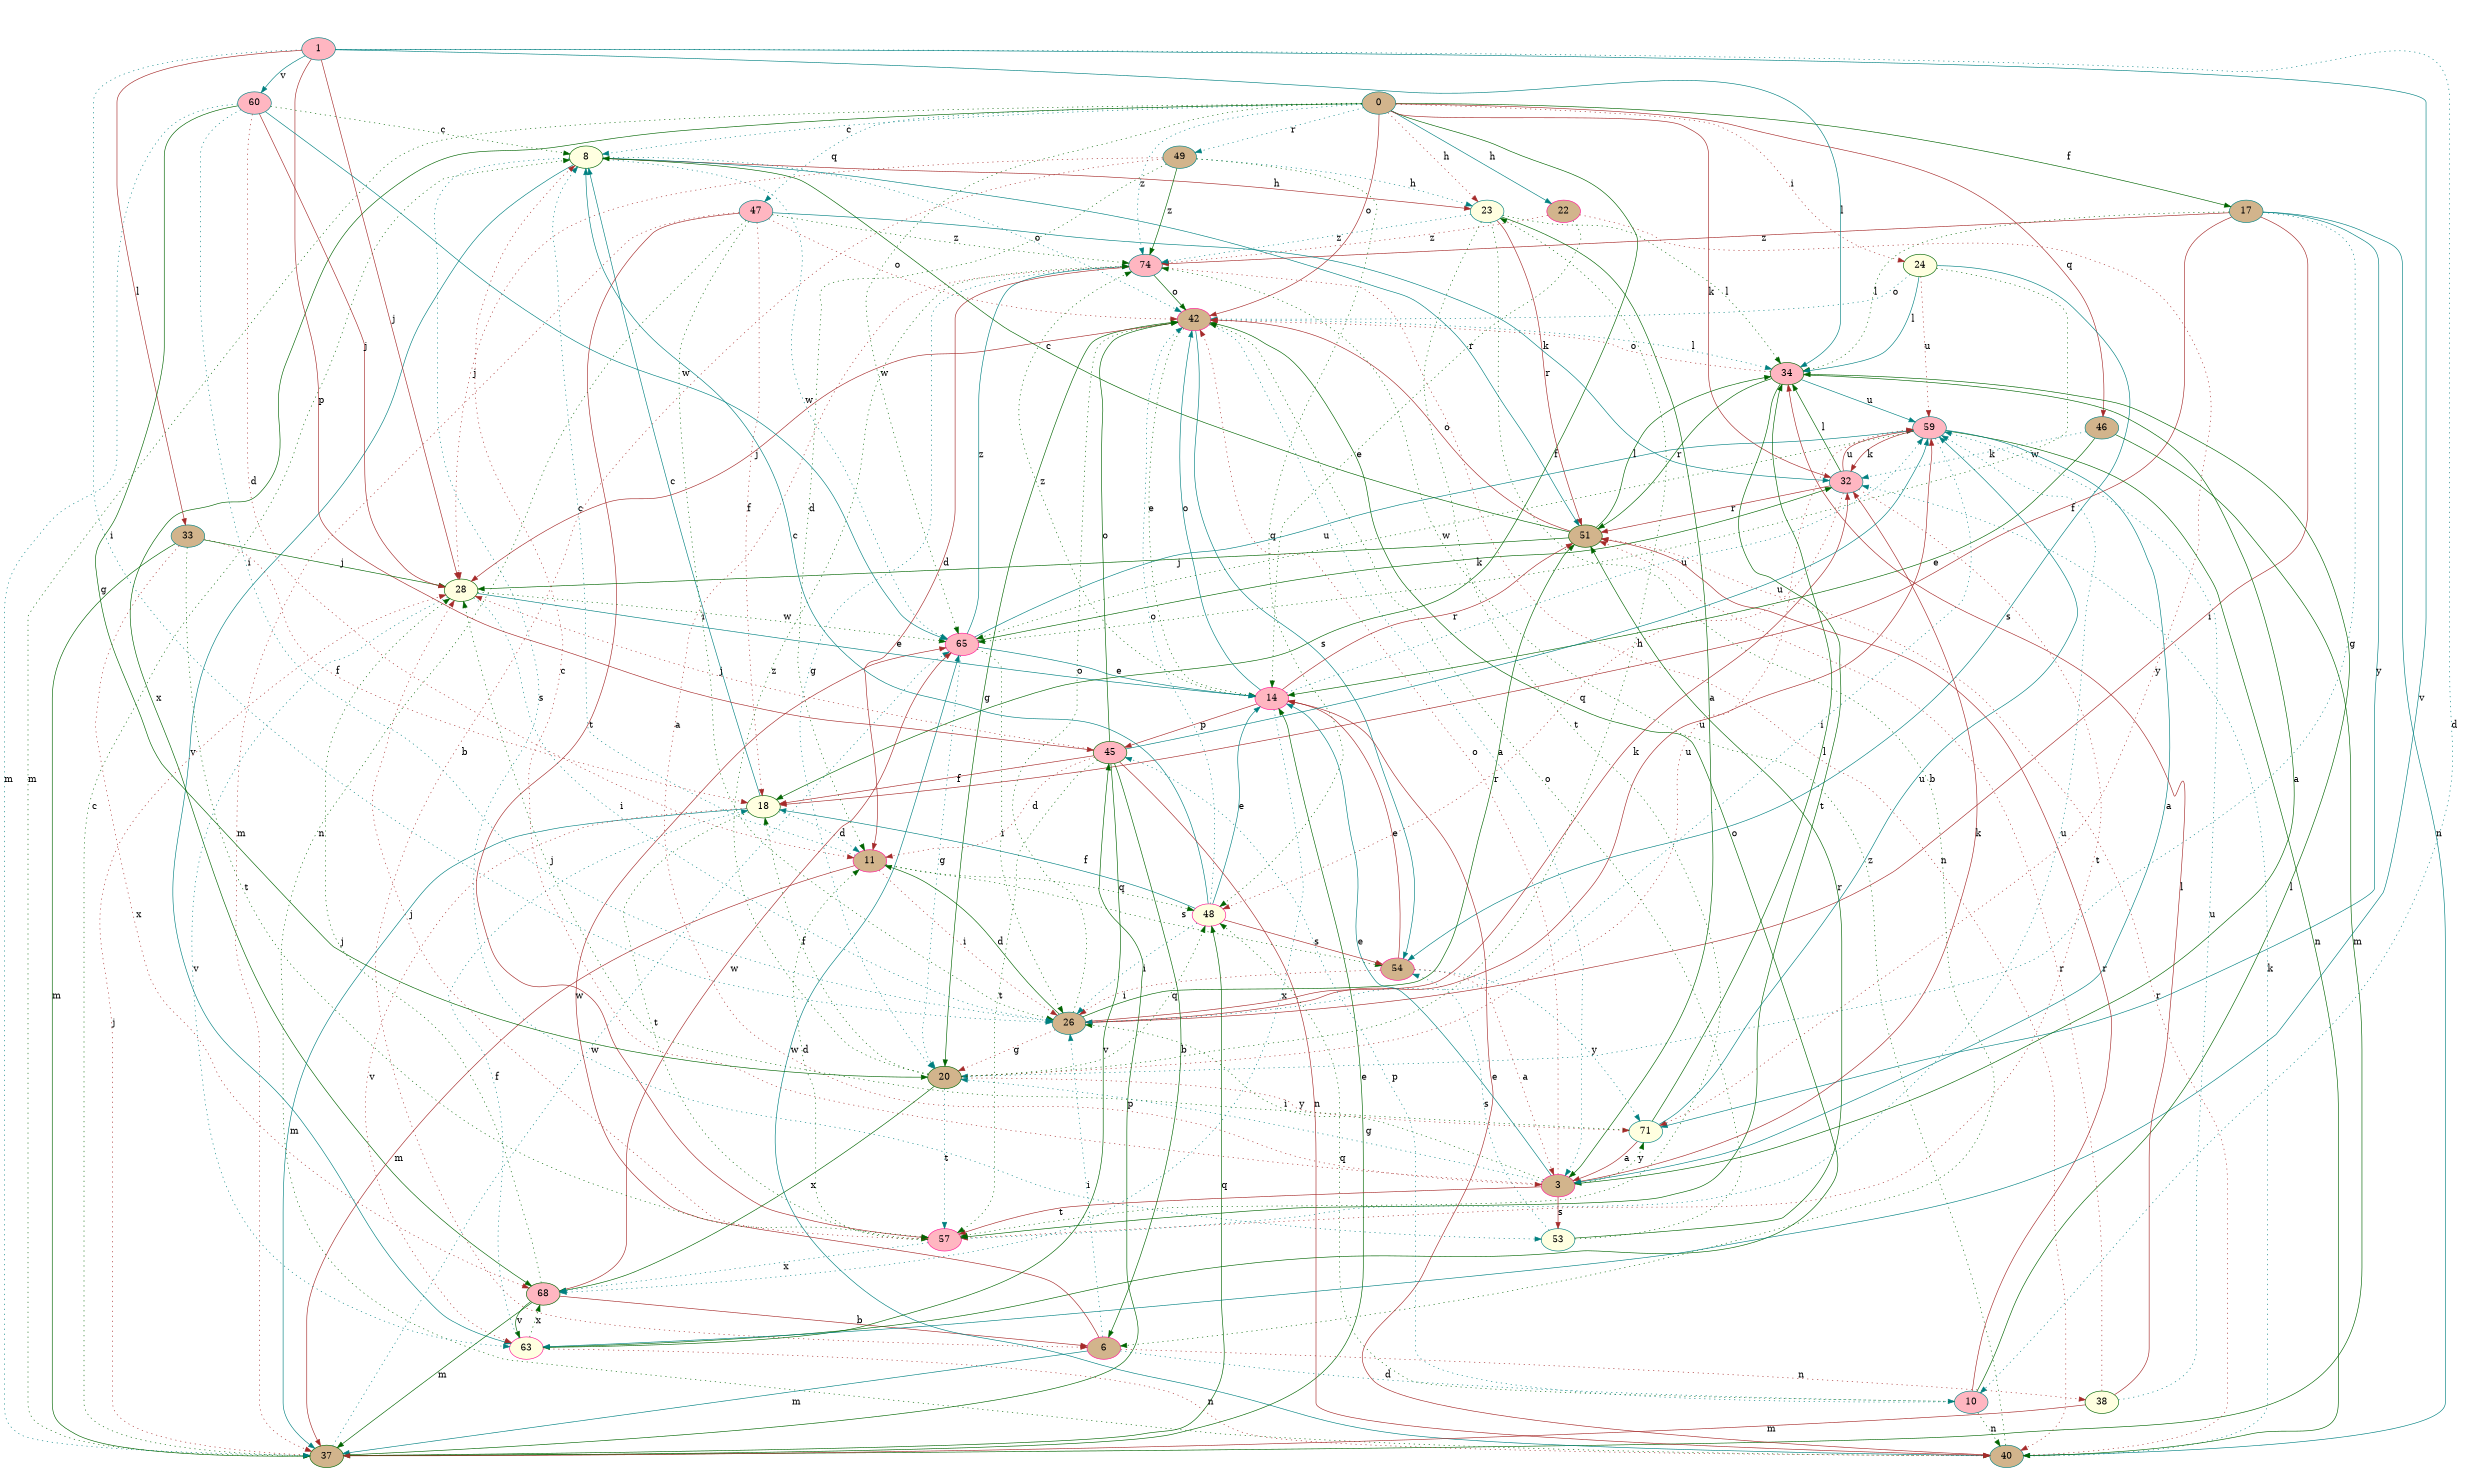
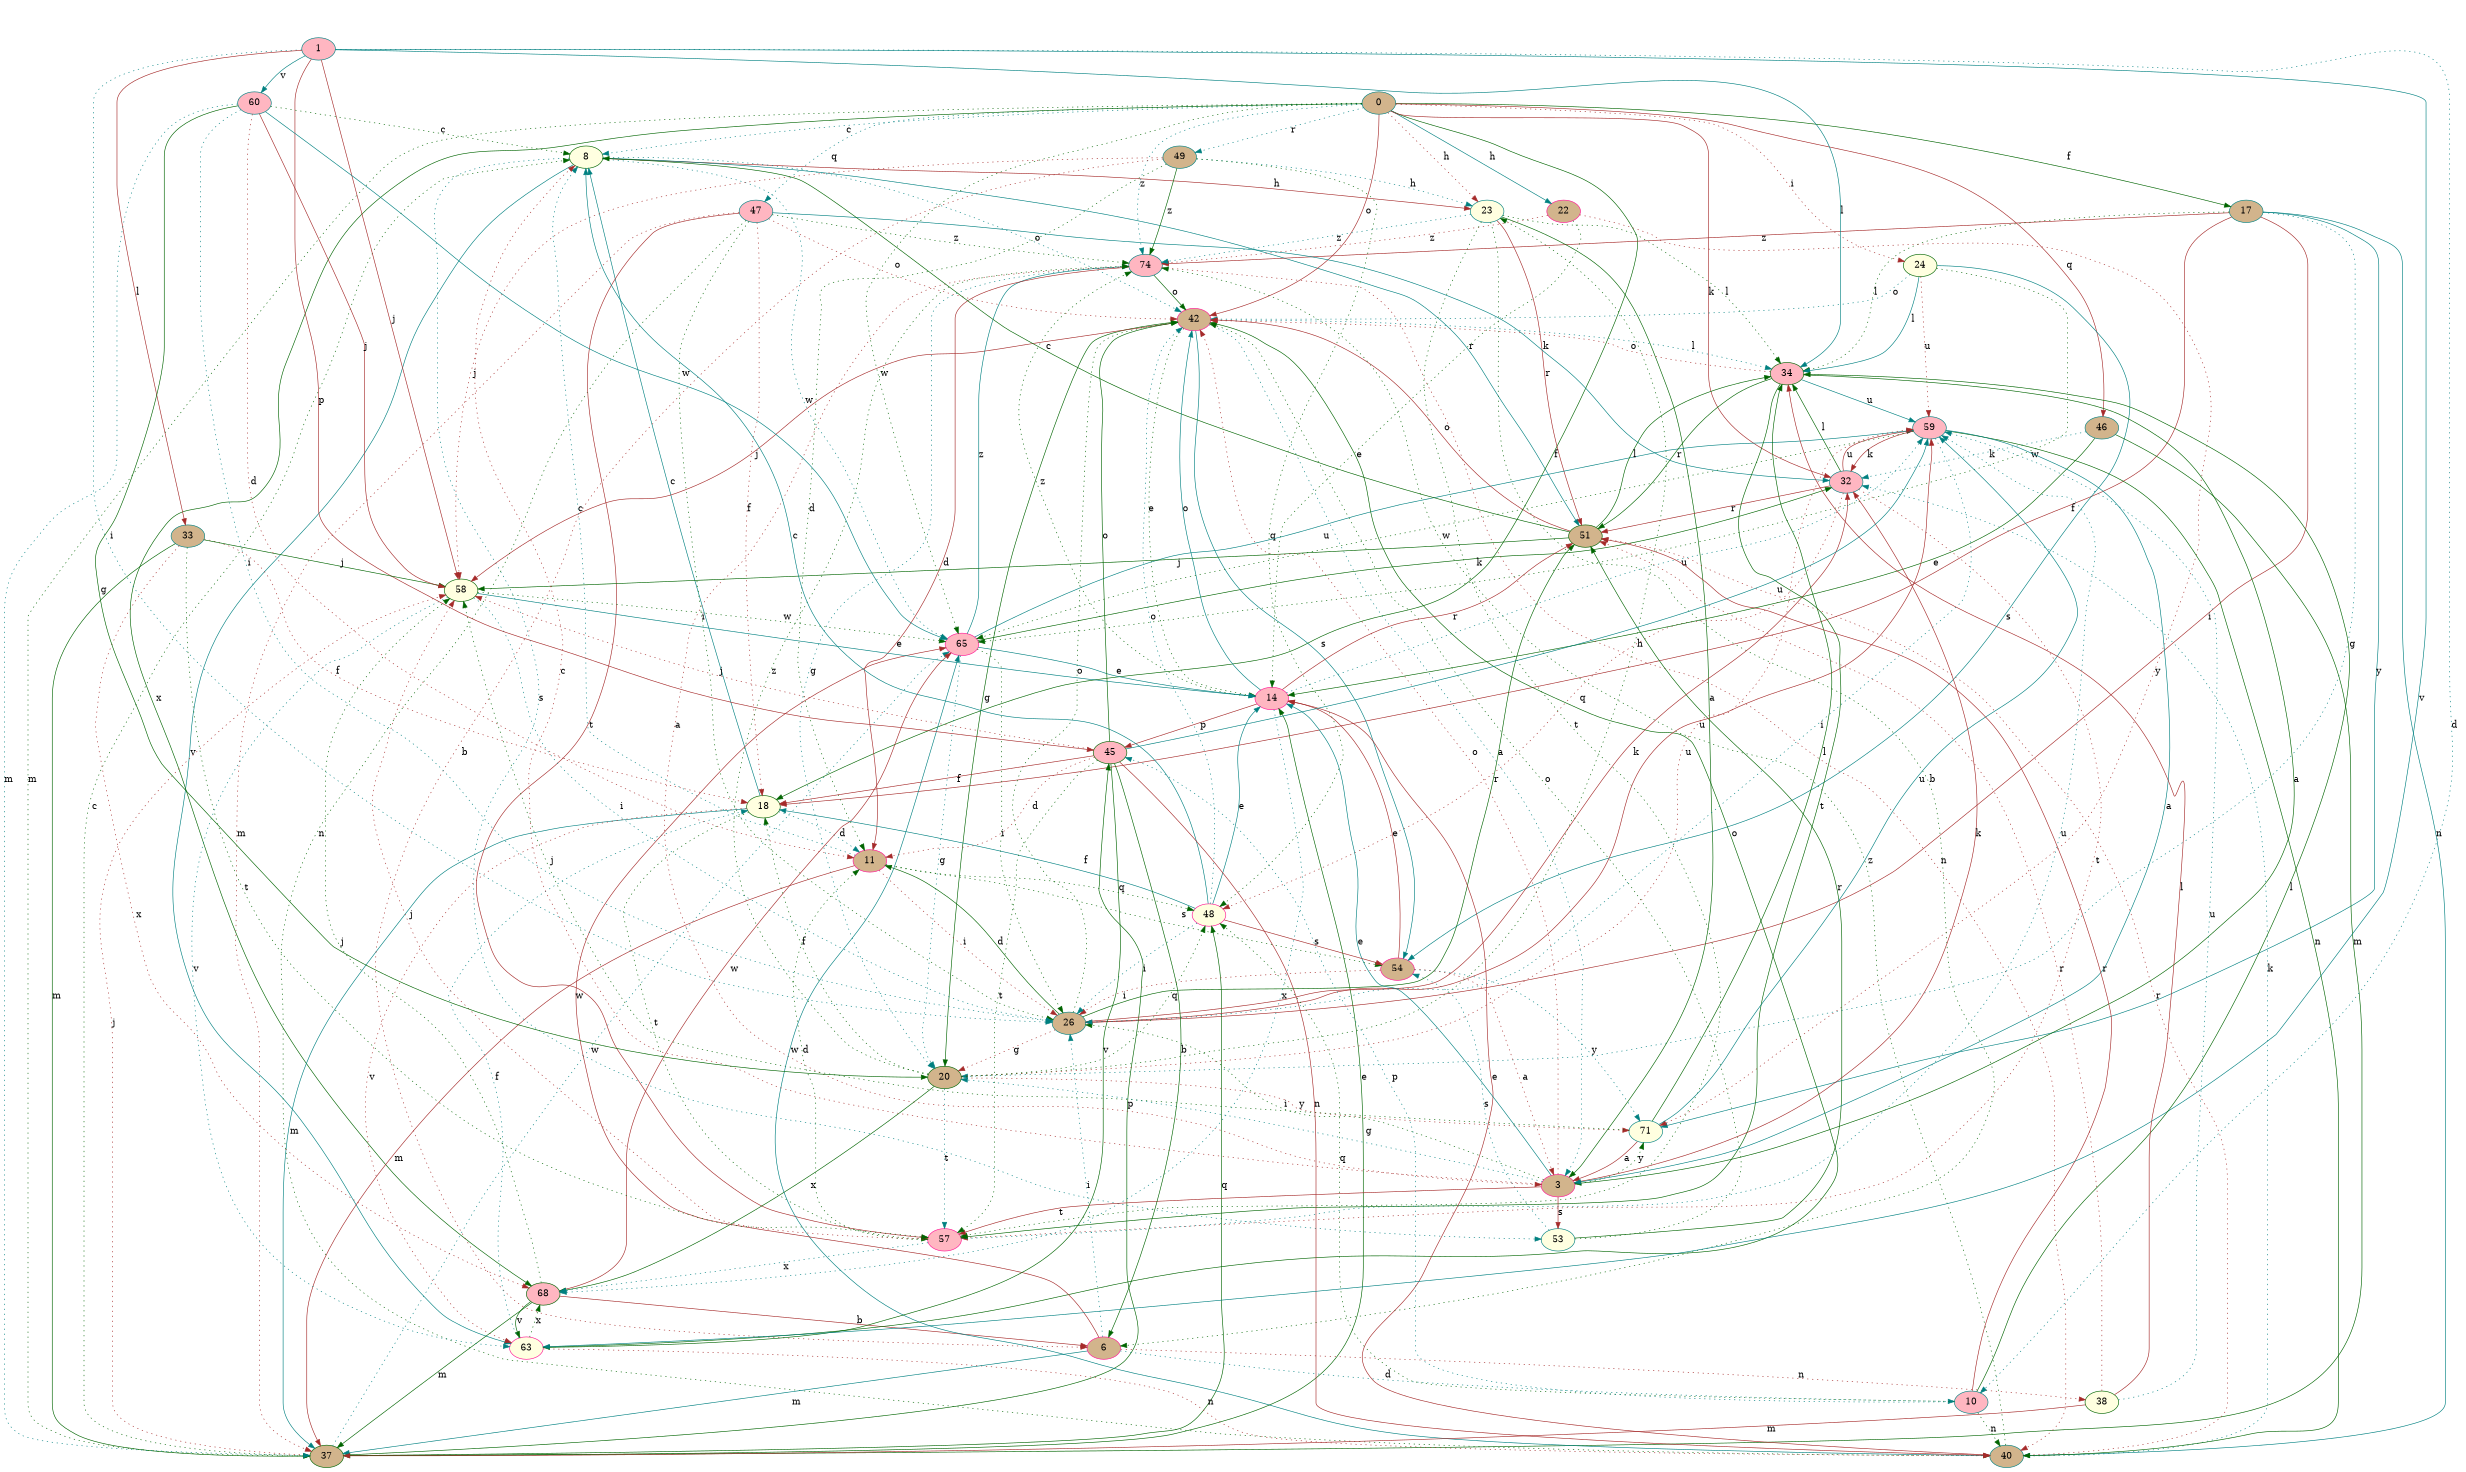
node "28": label "28" -> "58"
